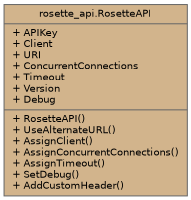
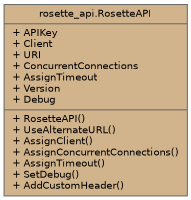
node "rosette_api.RosetteAPI": text "+ Timeout" -> "+ AssignTimeout"
